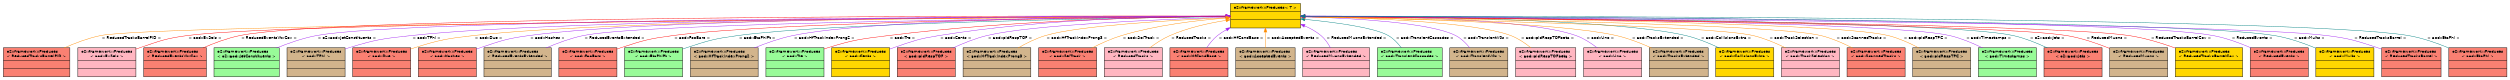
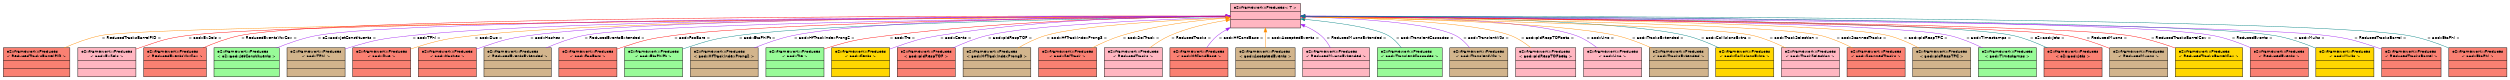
node "o2::framework::Produces< T >": fillcolor gold -> lightpink
